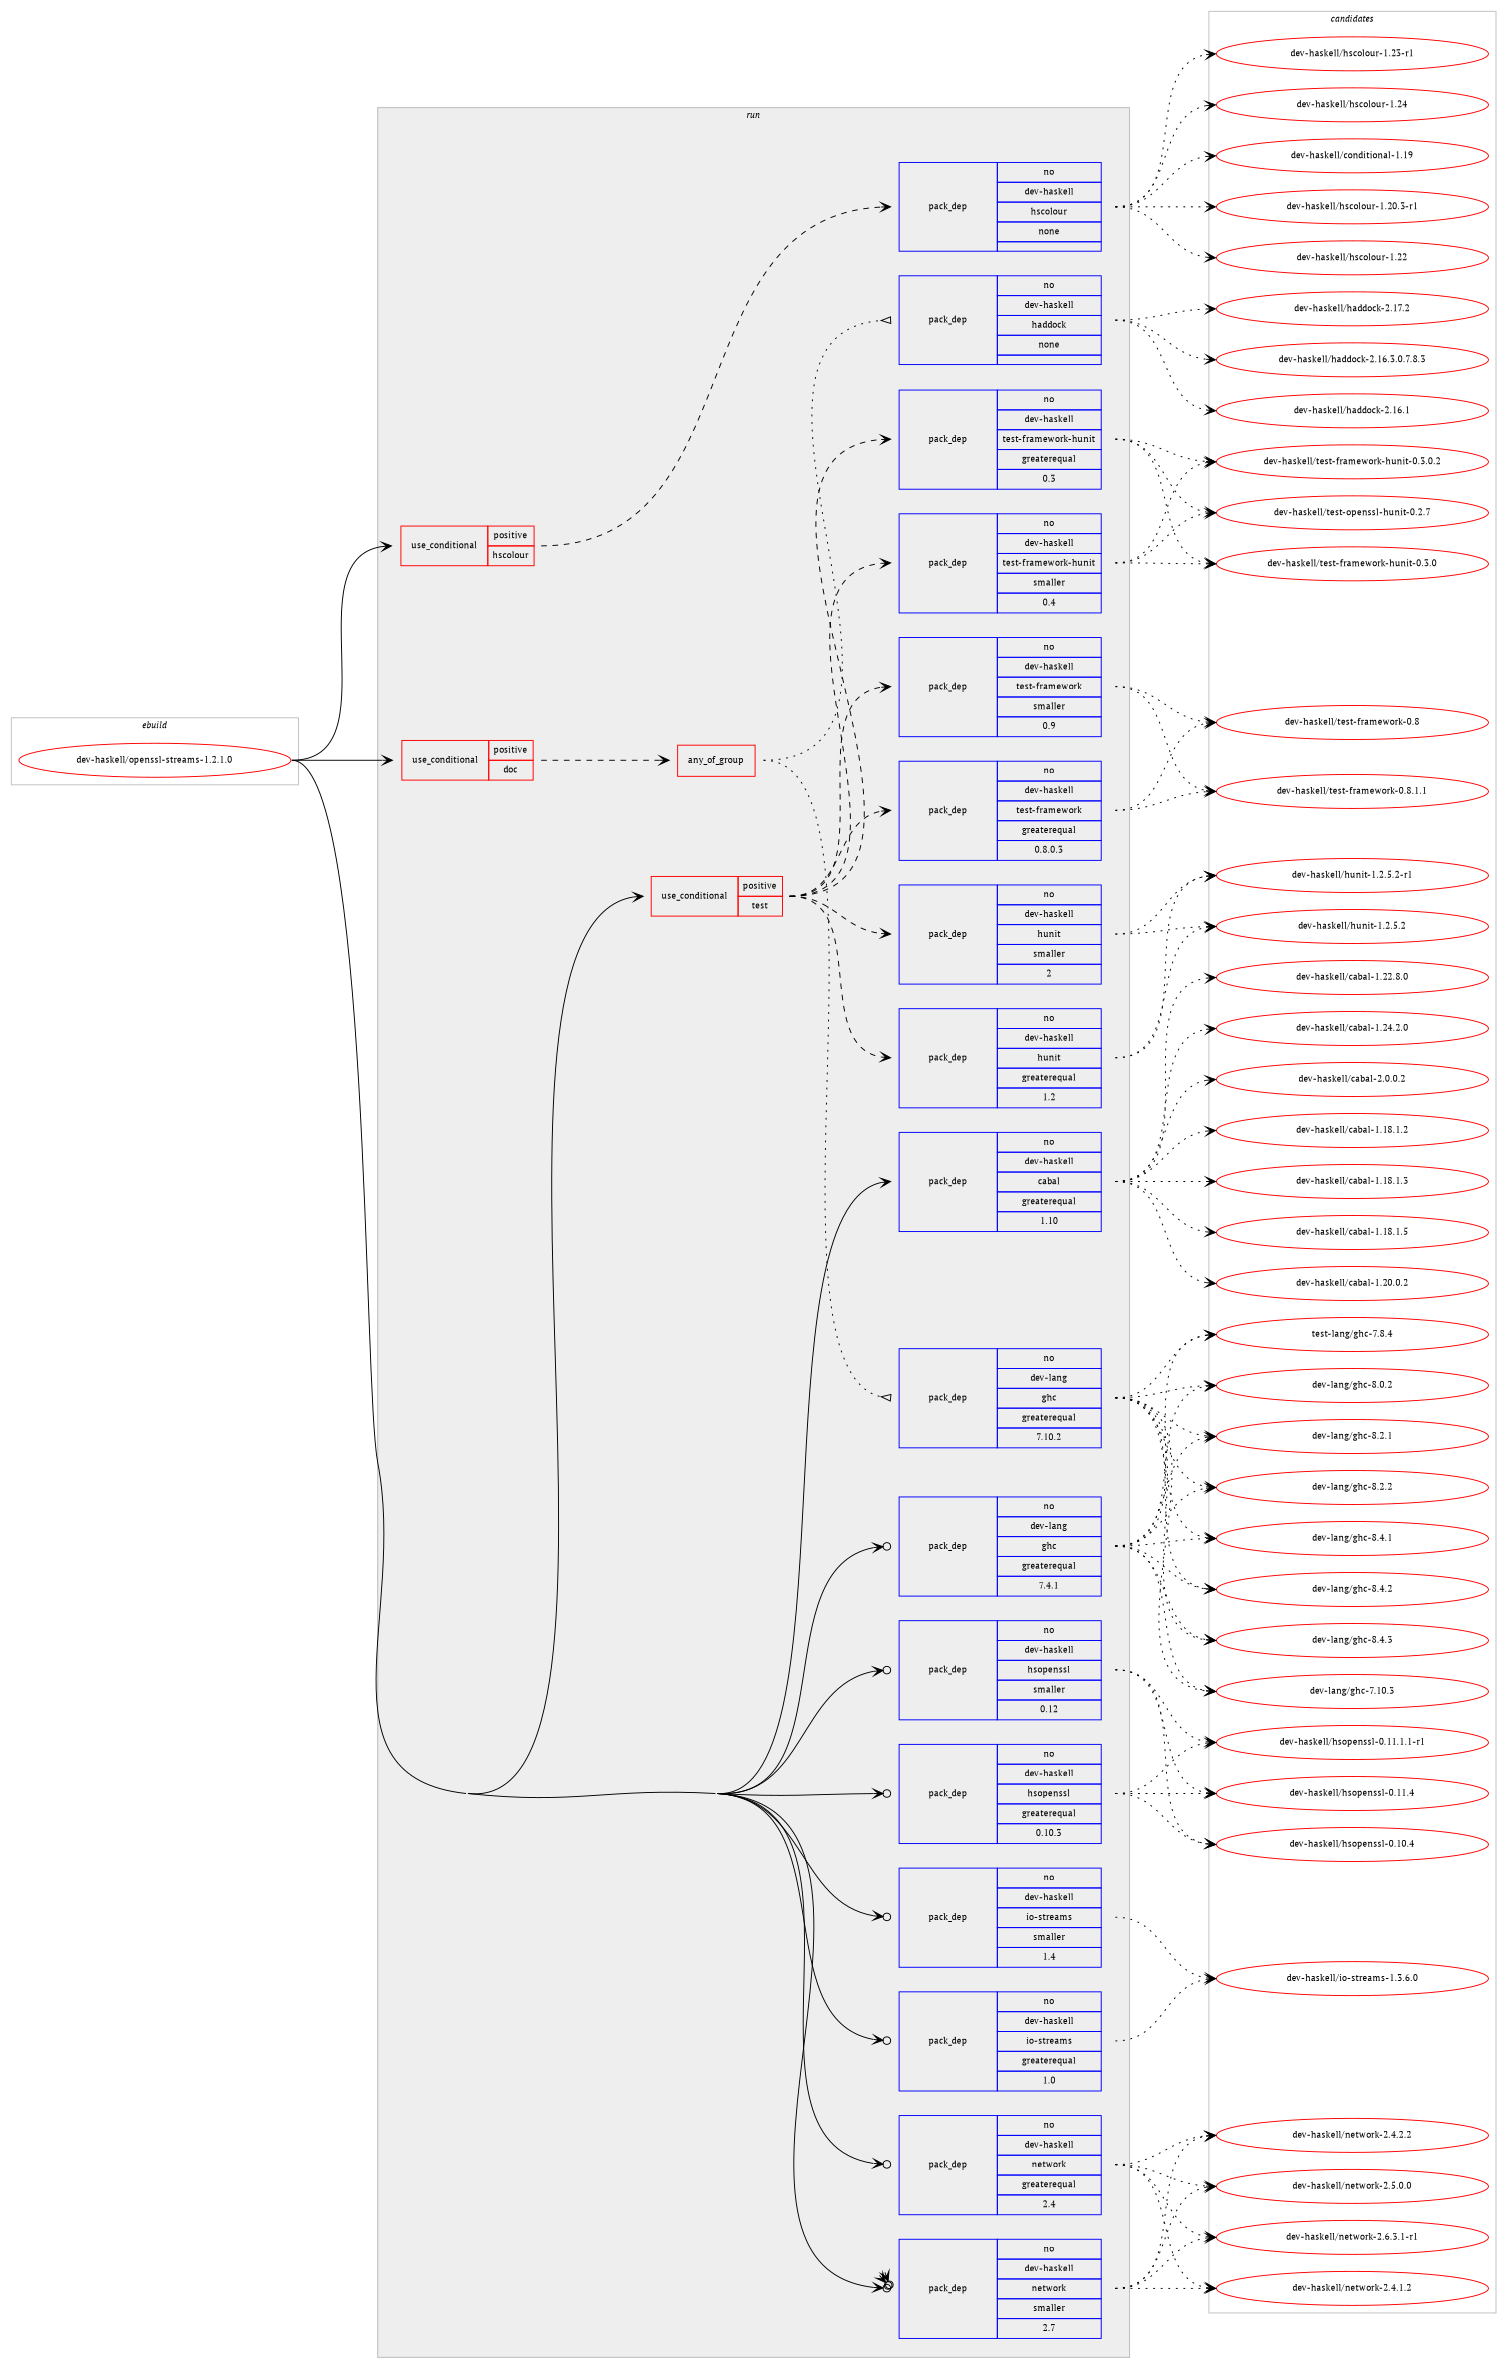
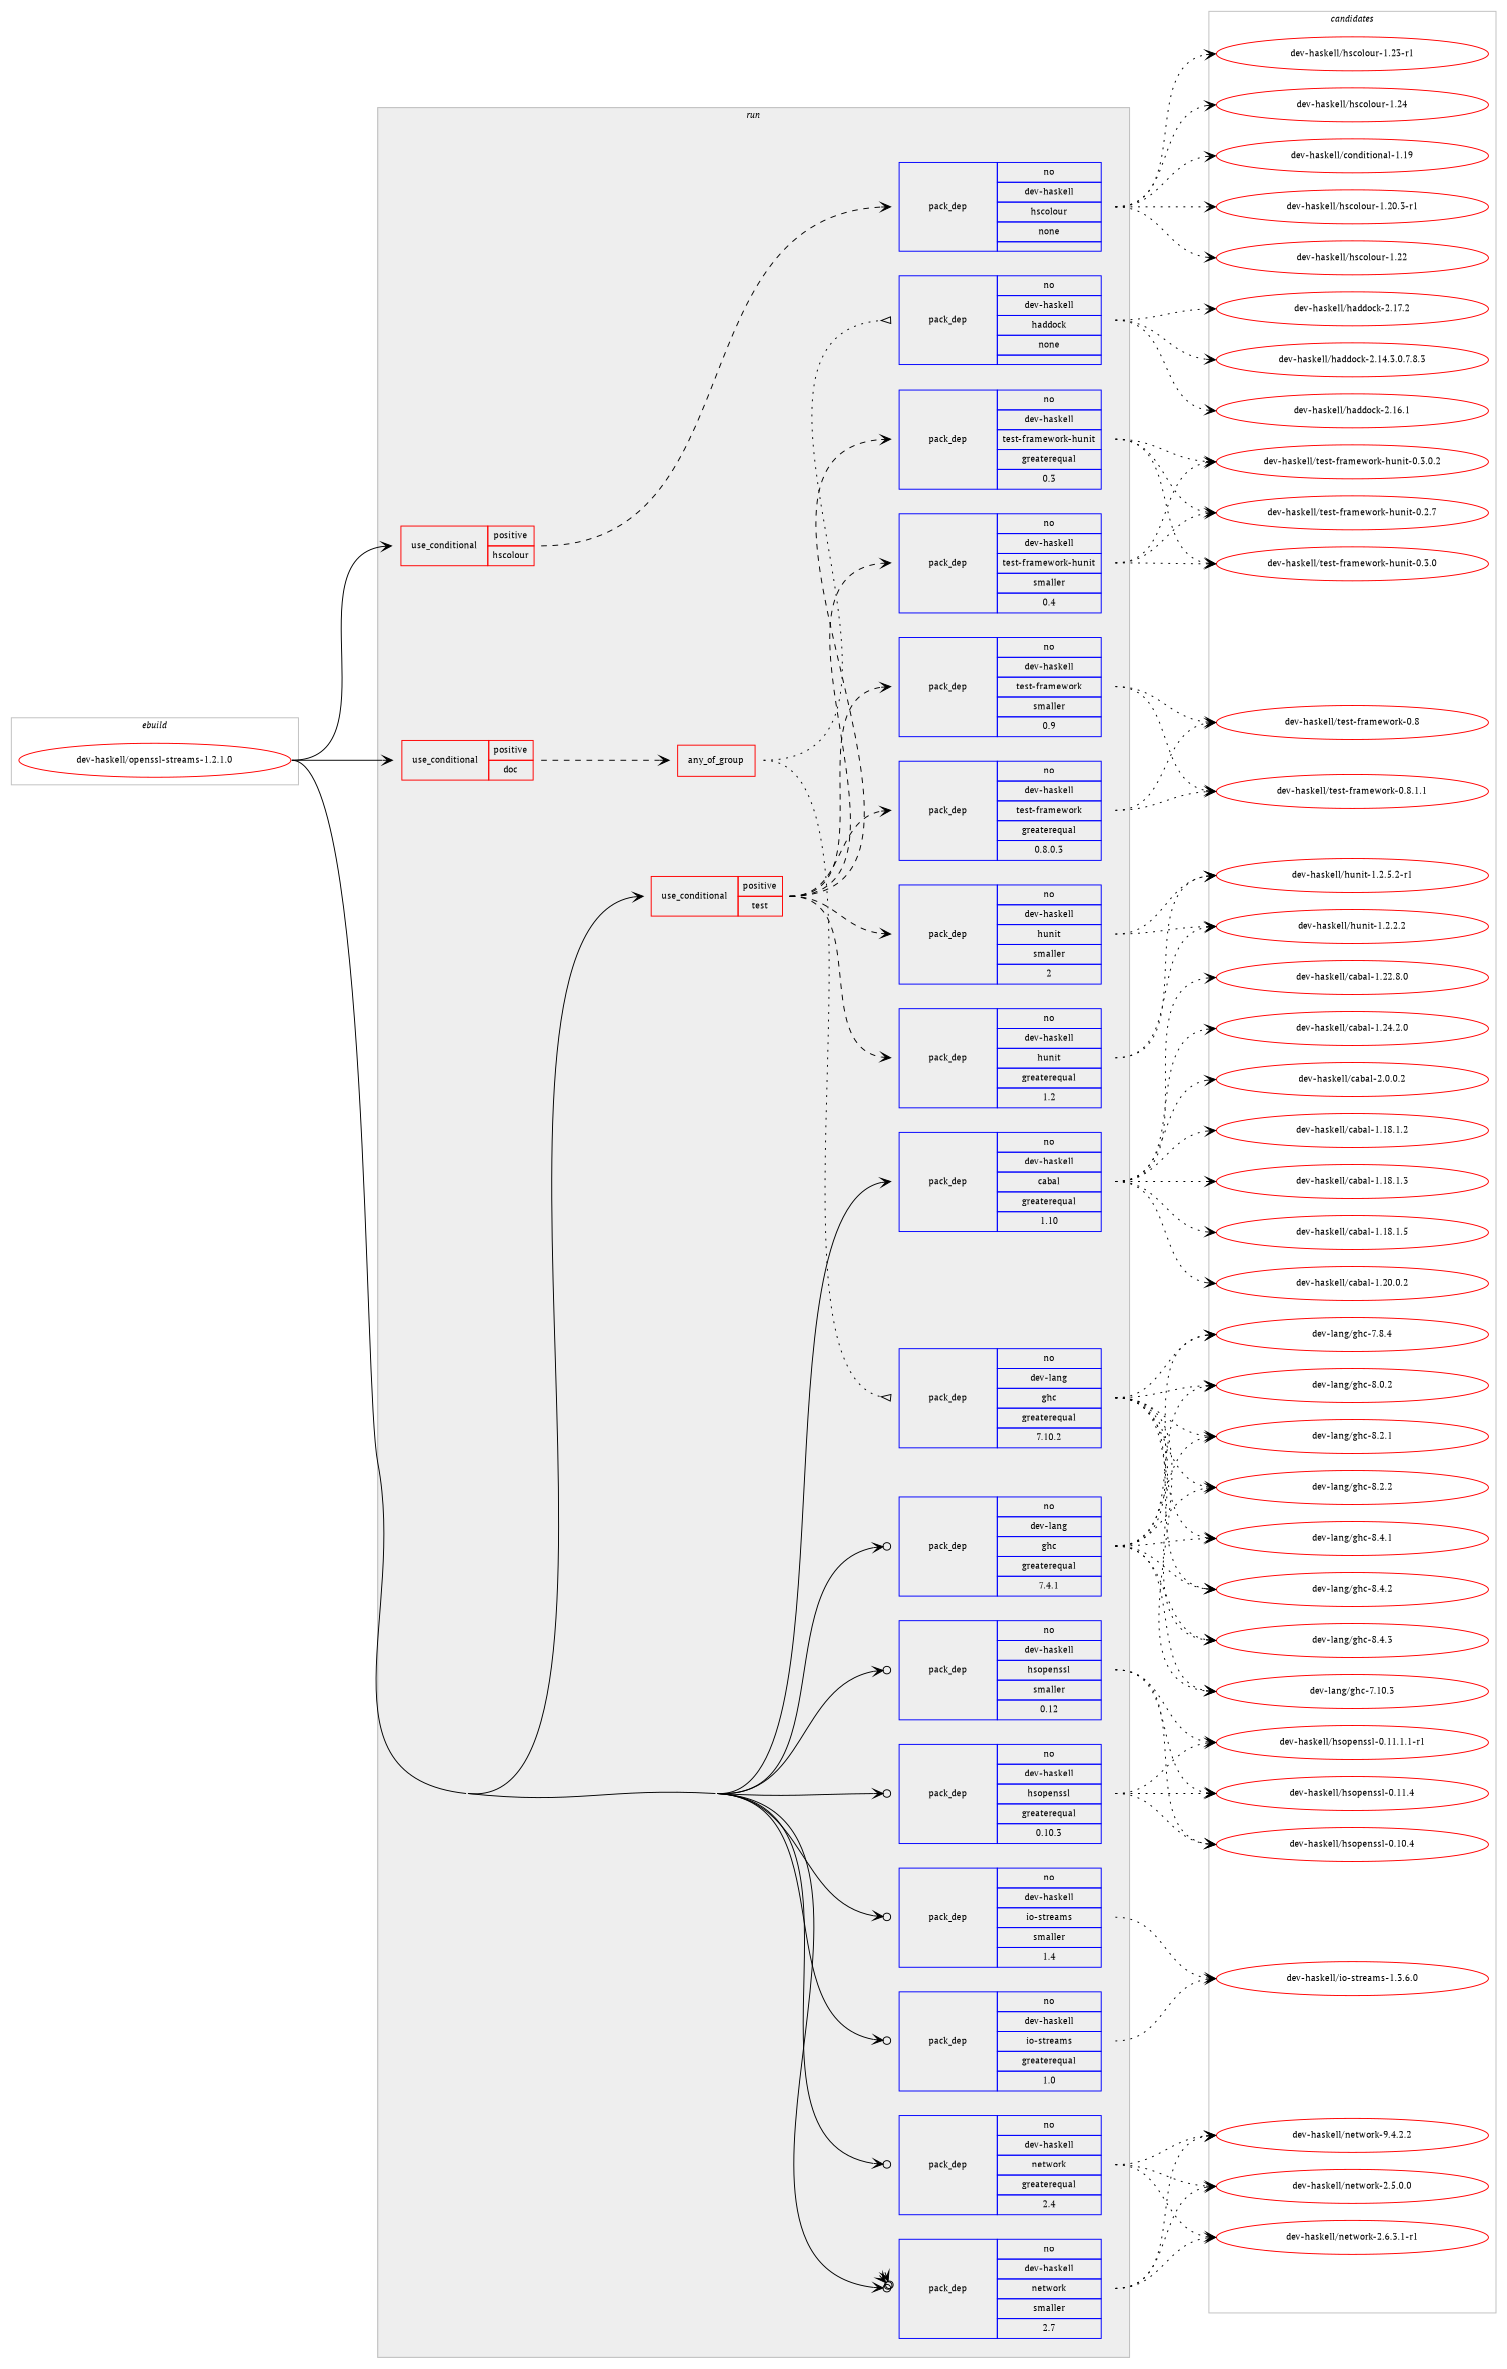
node "dev-haskell/haddock-2.16.3.0.7.8.3": label "dev-haskell/haddock-2.16.3.0.7.8.3" -> "dev-haskell/haddock-2.14.3.0.7.8.3"
node "dev-haskell/test-openssl-hunit-0.2.7": label "dev-haskell/test-openssl-hunit-0.2.7" -> "dev-haskell/test-framework-hunit-0.2.7"
node "dev-haskell/hunit-1.2.5.2": label "dev-haskell/hunit-1.2.5.2" -> "dev-haskell/hunit-1.2.2.2"
node "test-lang/ghc-7.8.4": label "test-lang/ghc-7.8.4" -> "dev-lang/ghc-7.8.4"
node "dev-haskell/network-2.4.2.2": label "dev-haskell/network-2.4.2.2" -> "dev-haskell/network-9.4.2.2"
node "dev-haskell/network-2.4.1.2": removed
